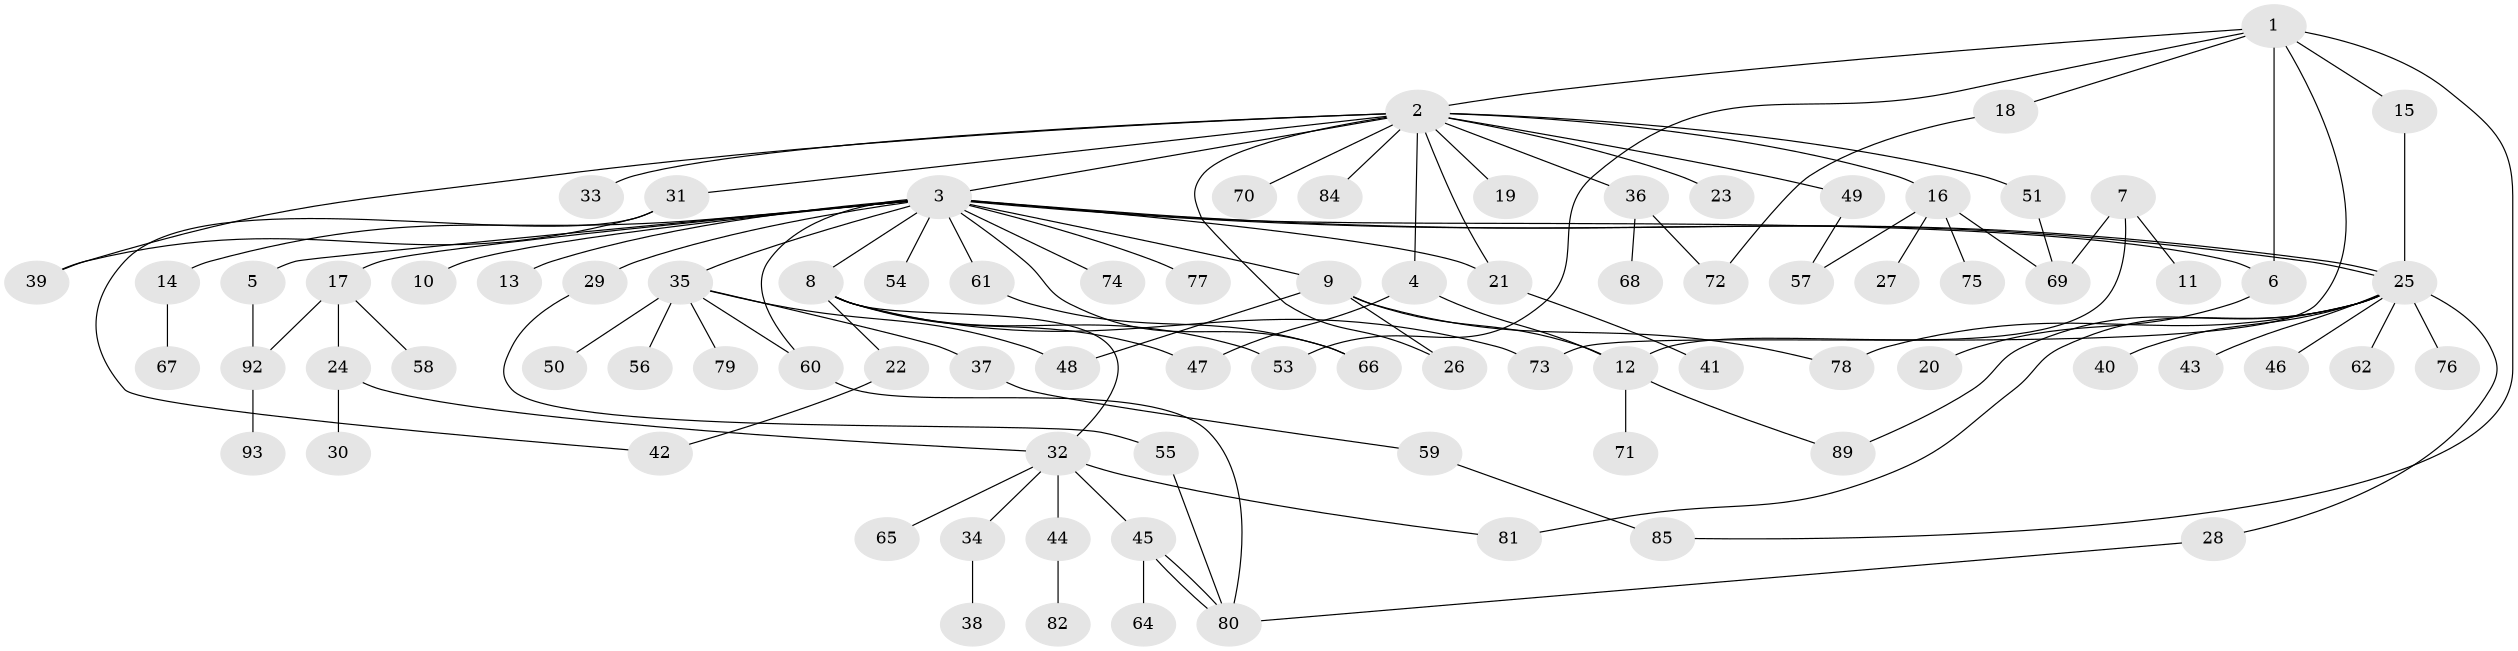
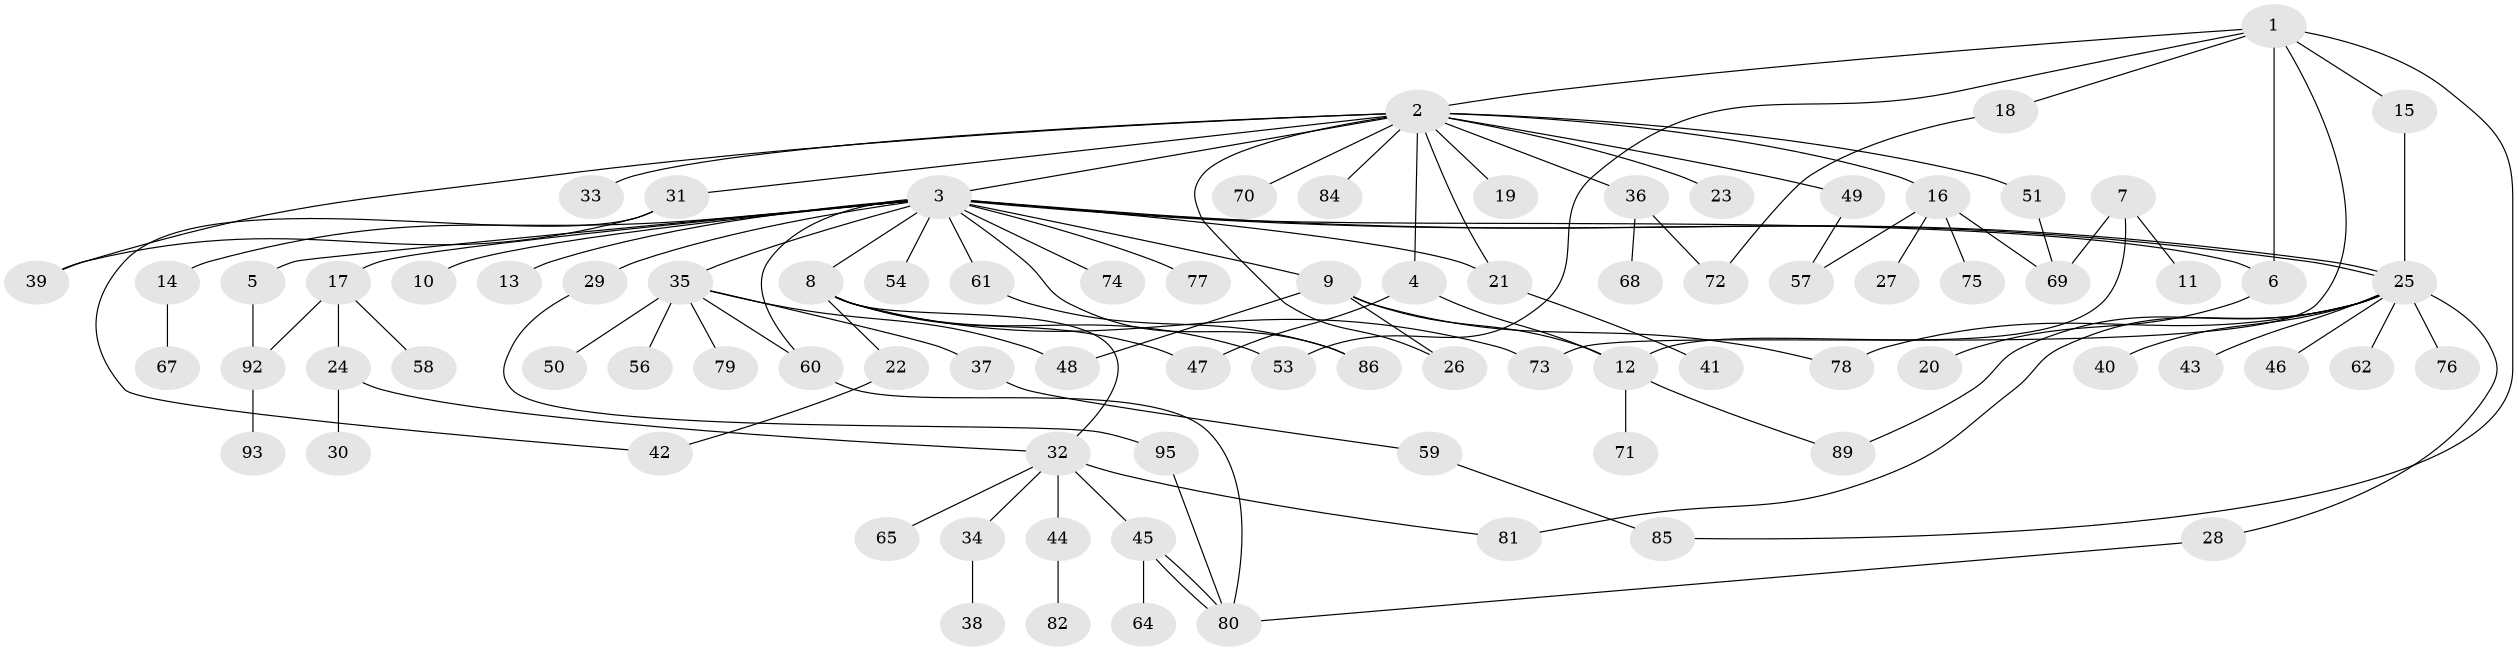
node "66": label "66" -> "86"
node "55": label "55" -> "95"
